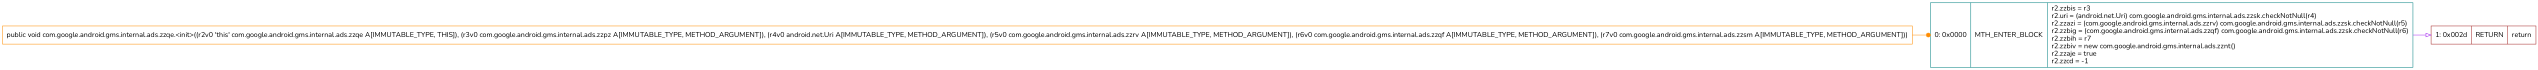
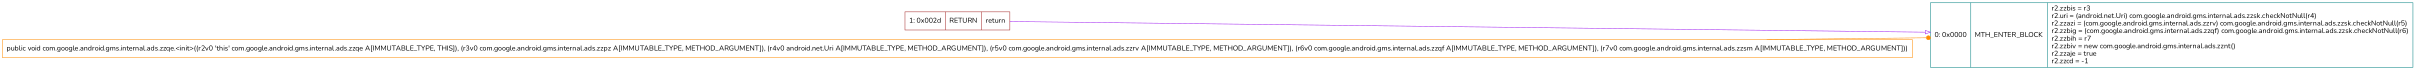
edge "0: 0x0000" -> "1: 0x002d": reversed
